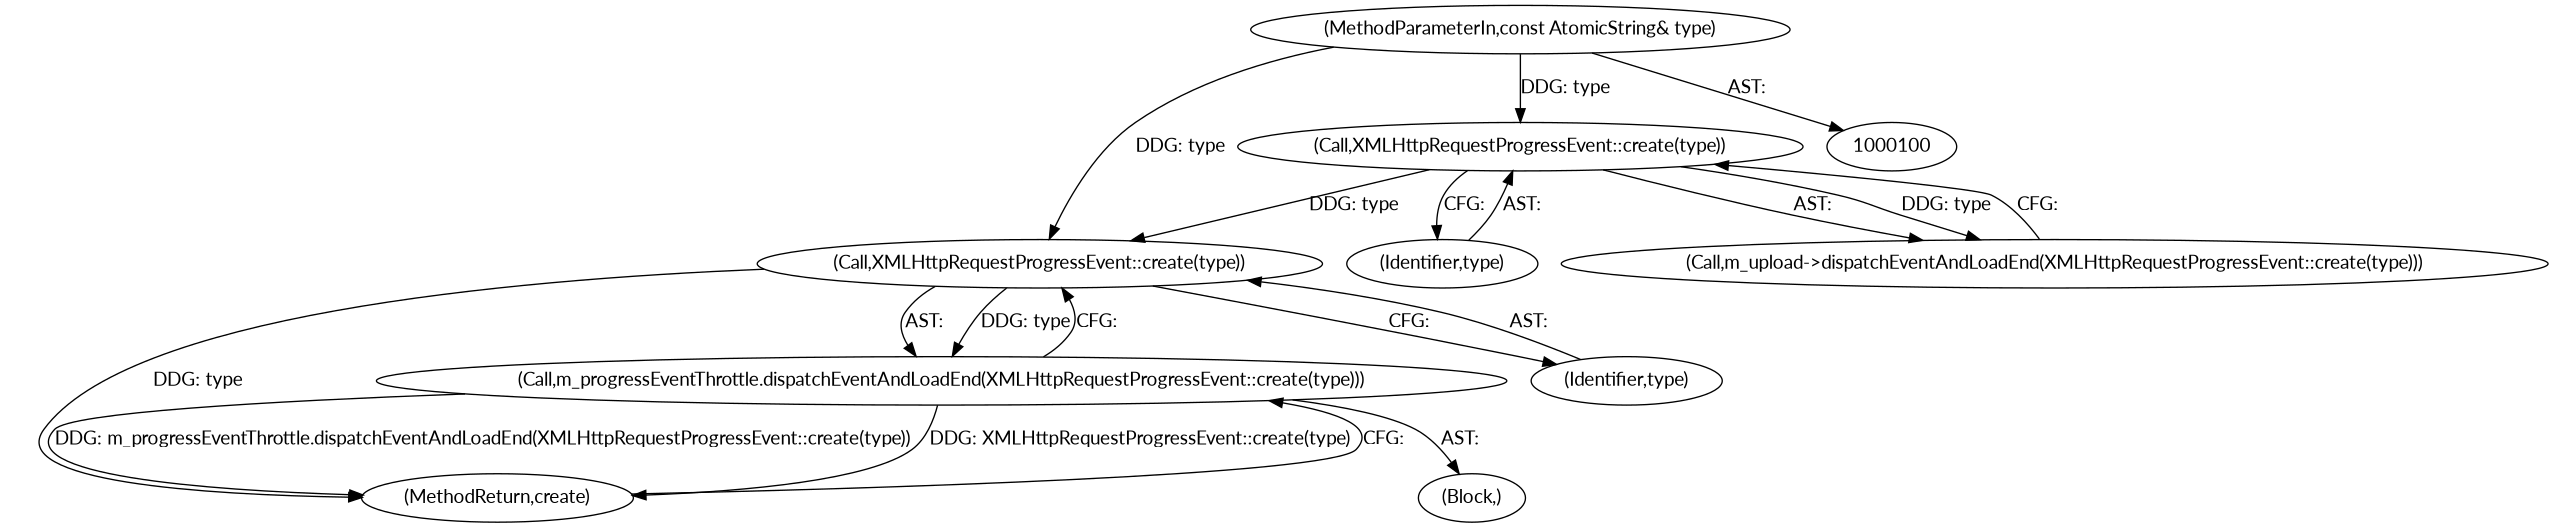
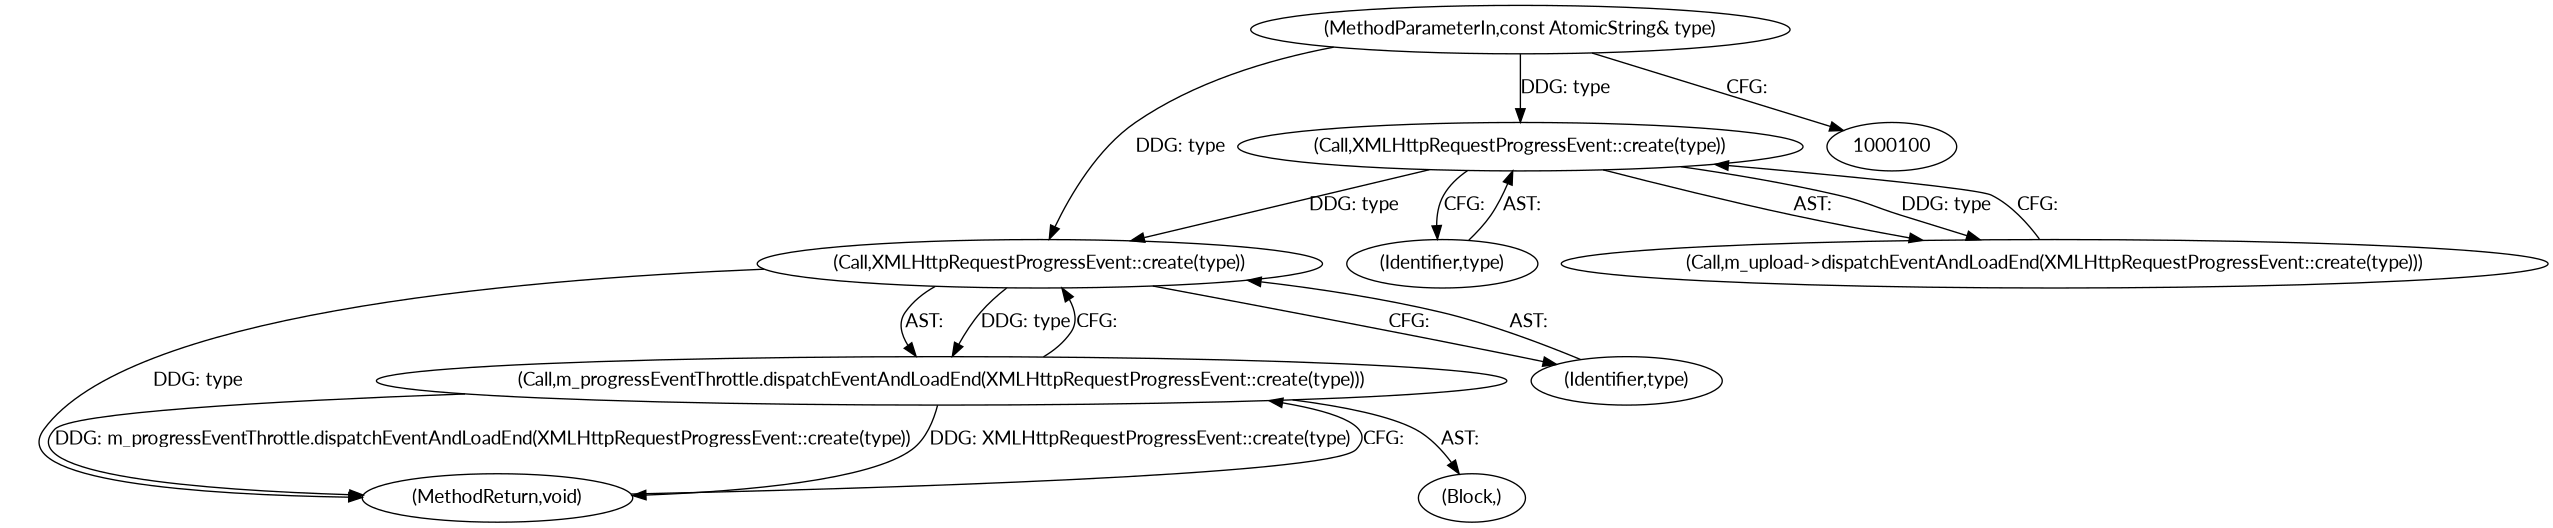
edge "(MethodParameterIn,const AtomicString& type)" -> "1000100": label "AST: " -> "CFG: "
node "(MethodReturn,create)": label "(MethodReturn,create)" -> "(MethodReturn,void)"
